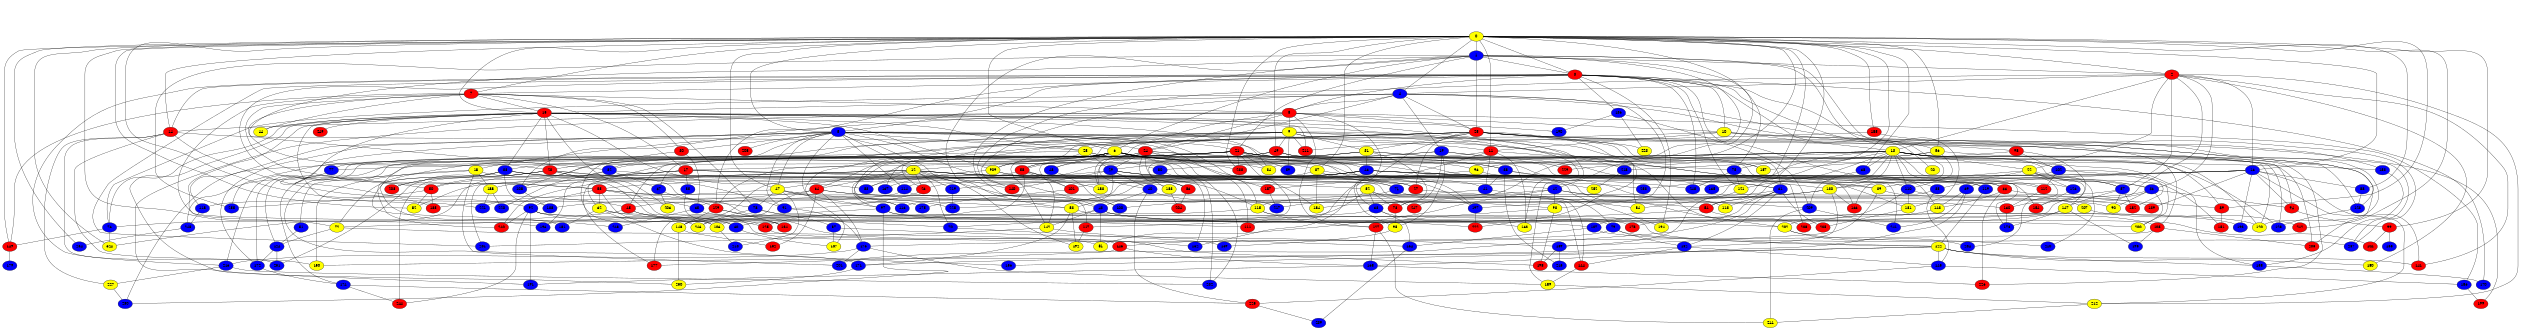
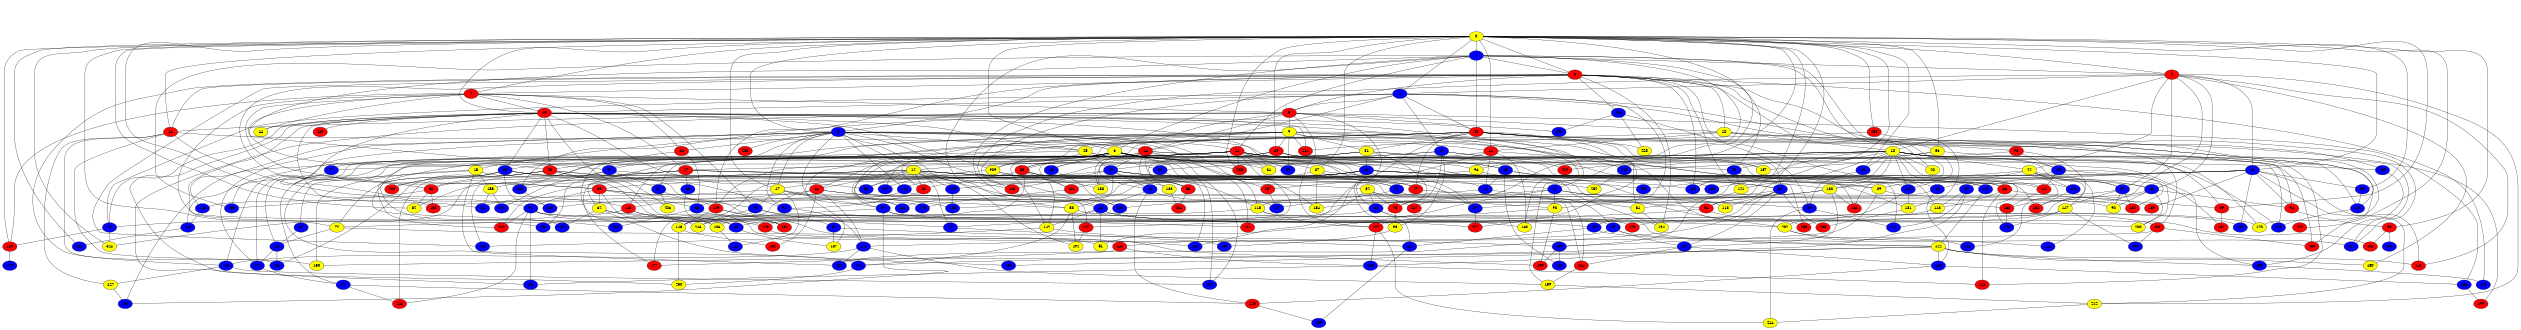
edge "13" -- "120": now "13" -- "20"
node "207": removed
edge "84" -- "194": added
node "227": label "227" -> "427"
